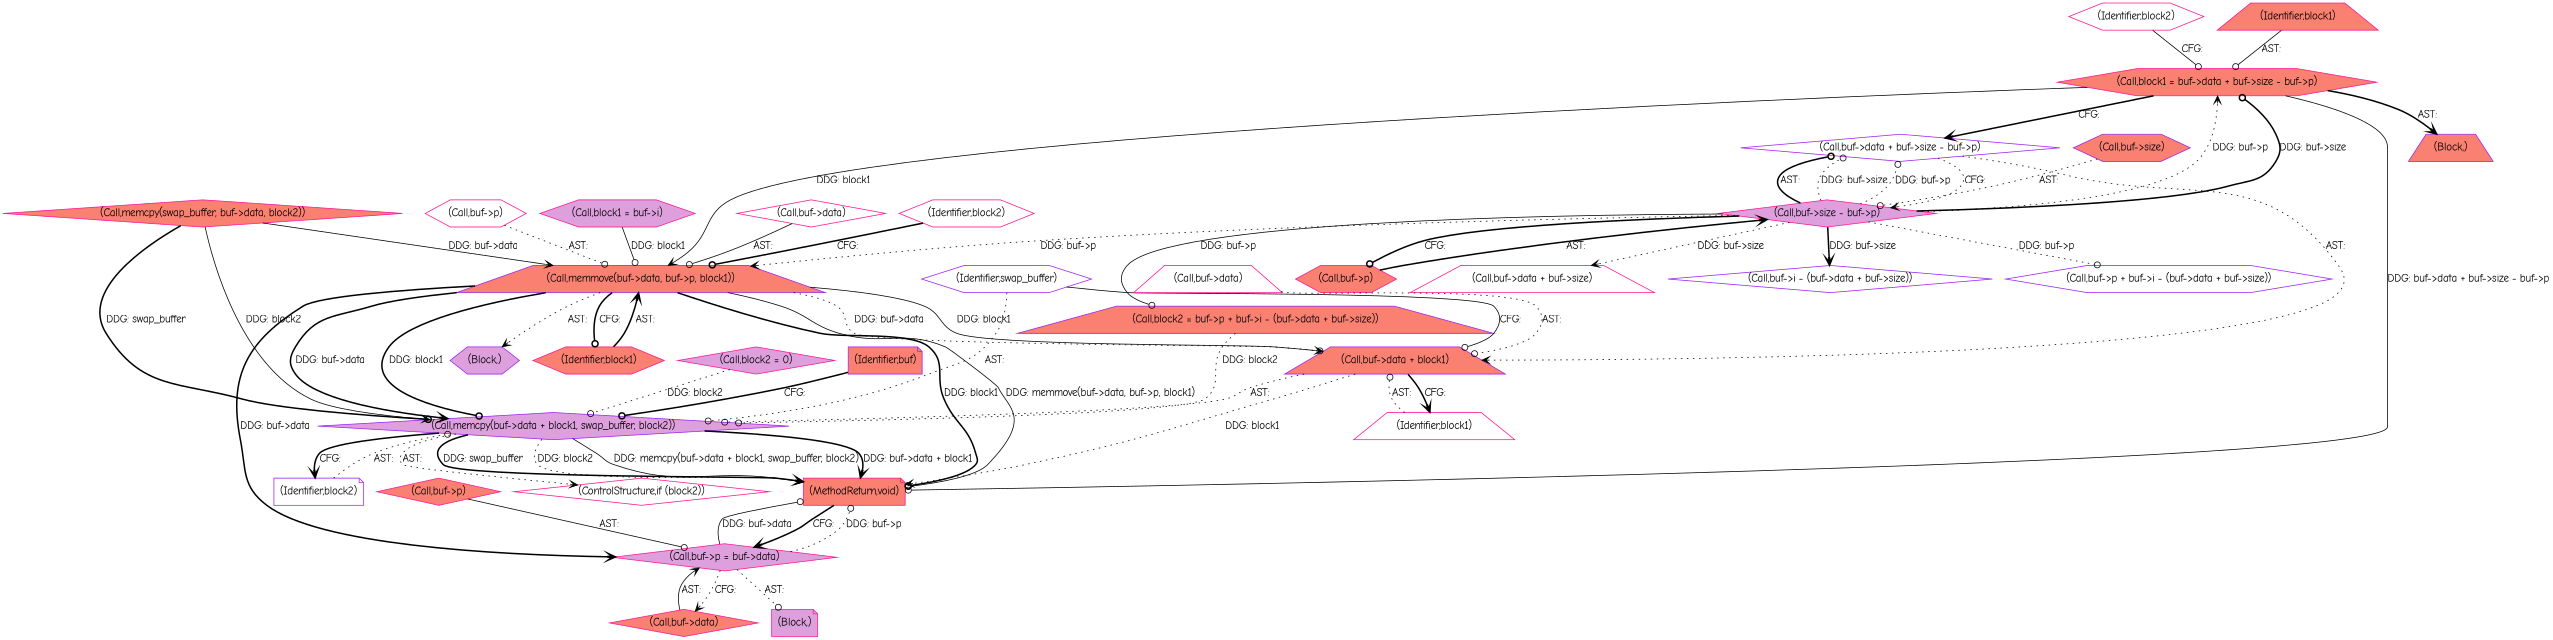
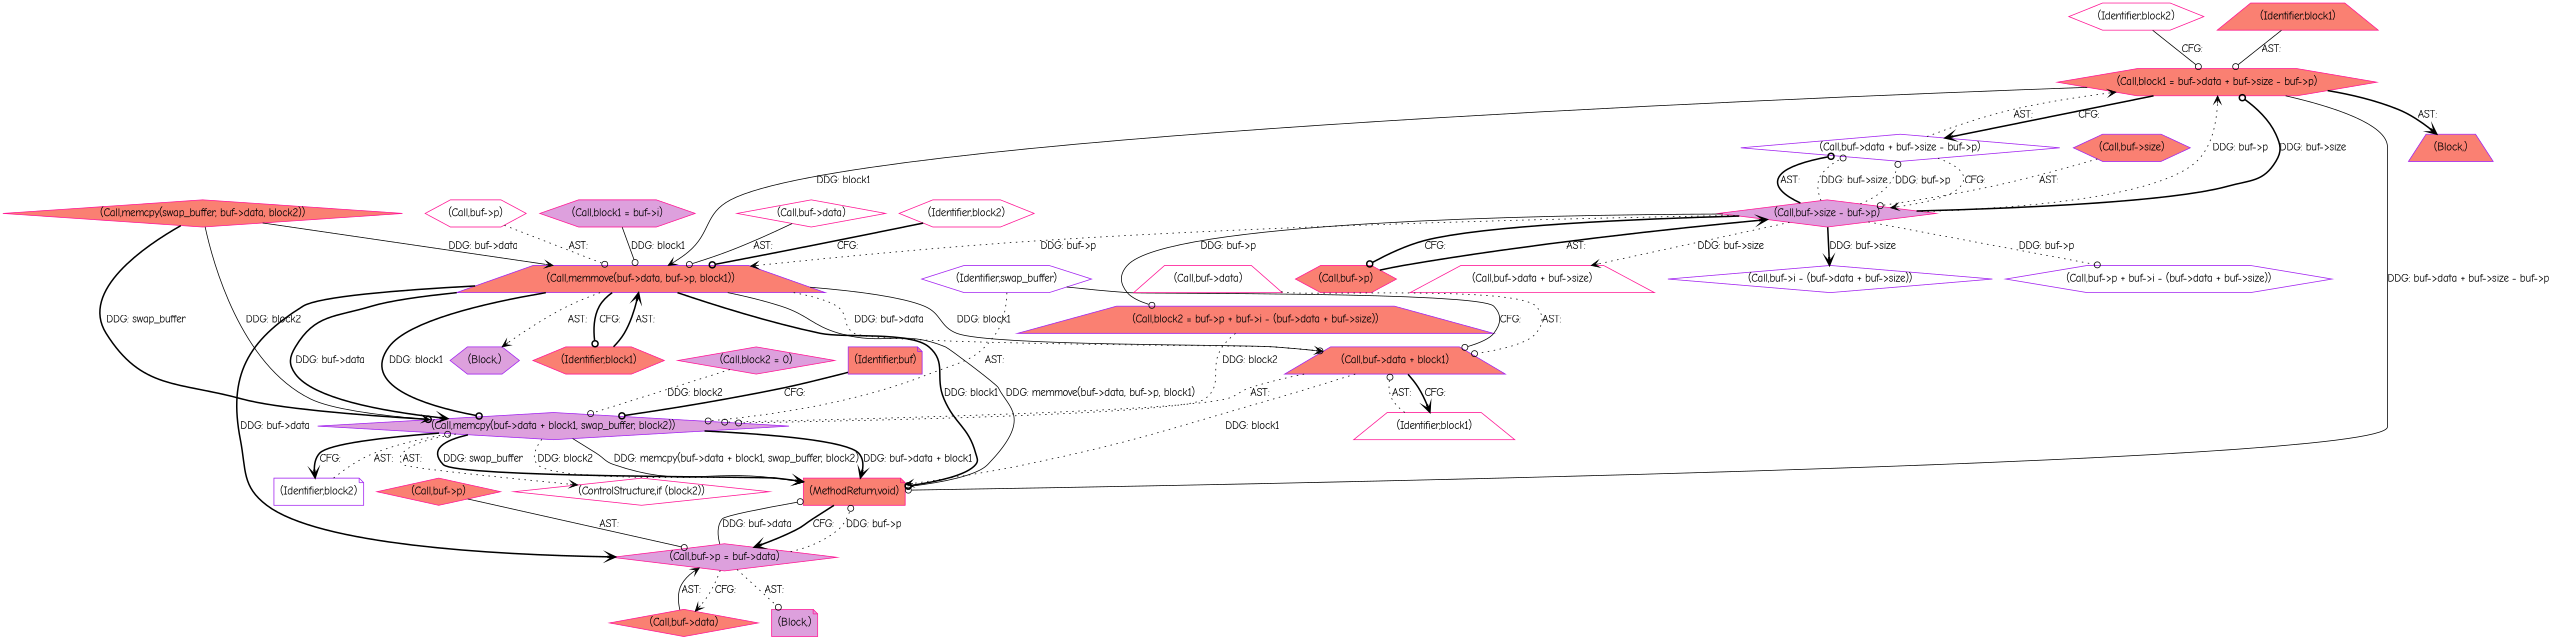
edge "(Call,buf->data + buf->size - buf->p)" -> "(Call,buf->data + block1)": now "(Call,buf->data + buf->size - buf->p)" -> "(Call,block1 = buf->data + buf->size - buf->p)"
